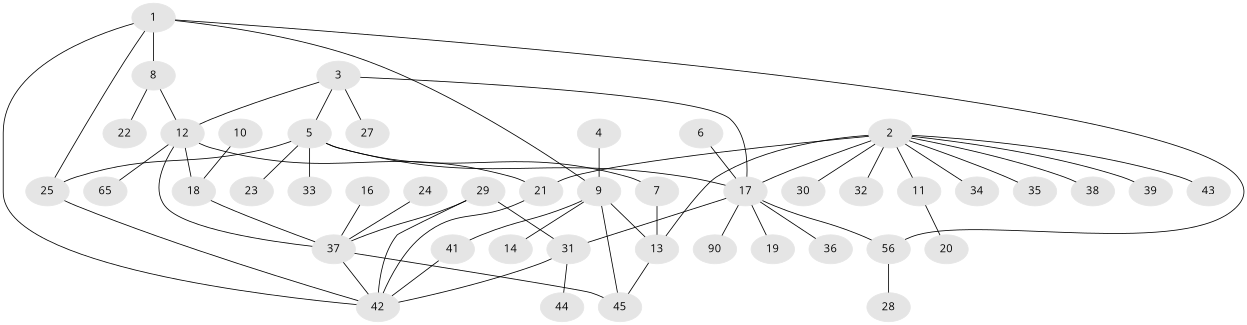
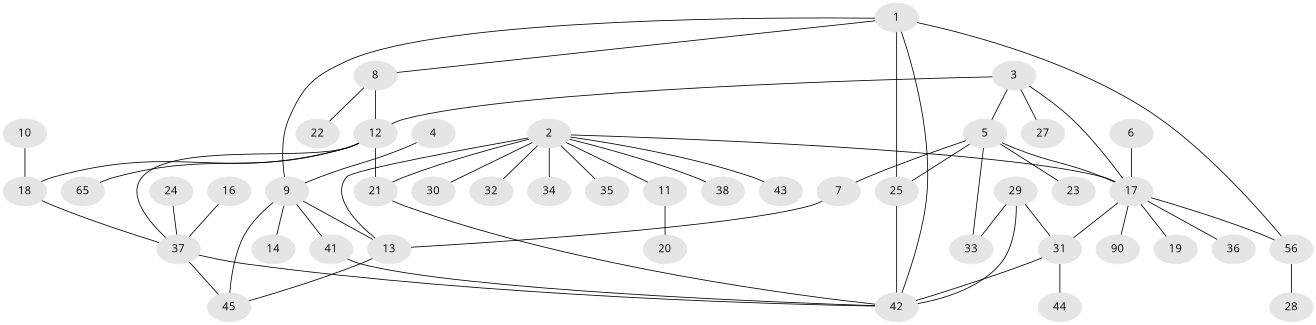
node "39": removed
edge "29" -- "37": now "29" -- "33"
